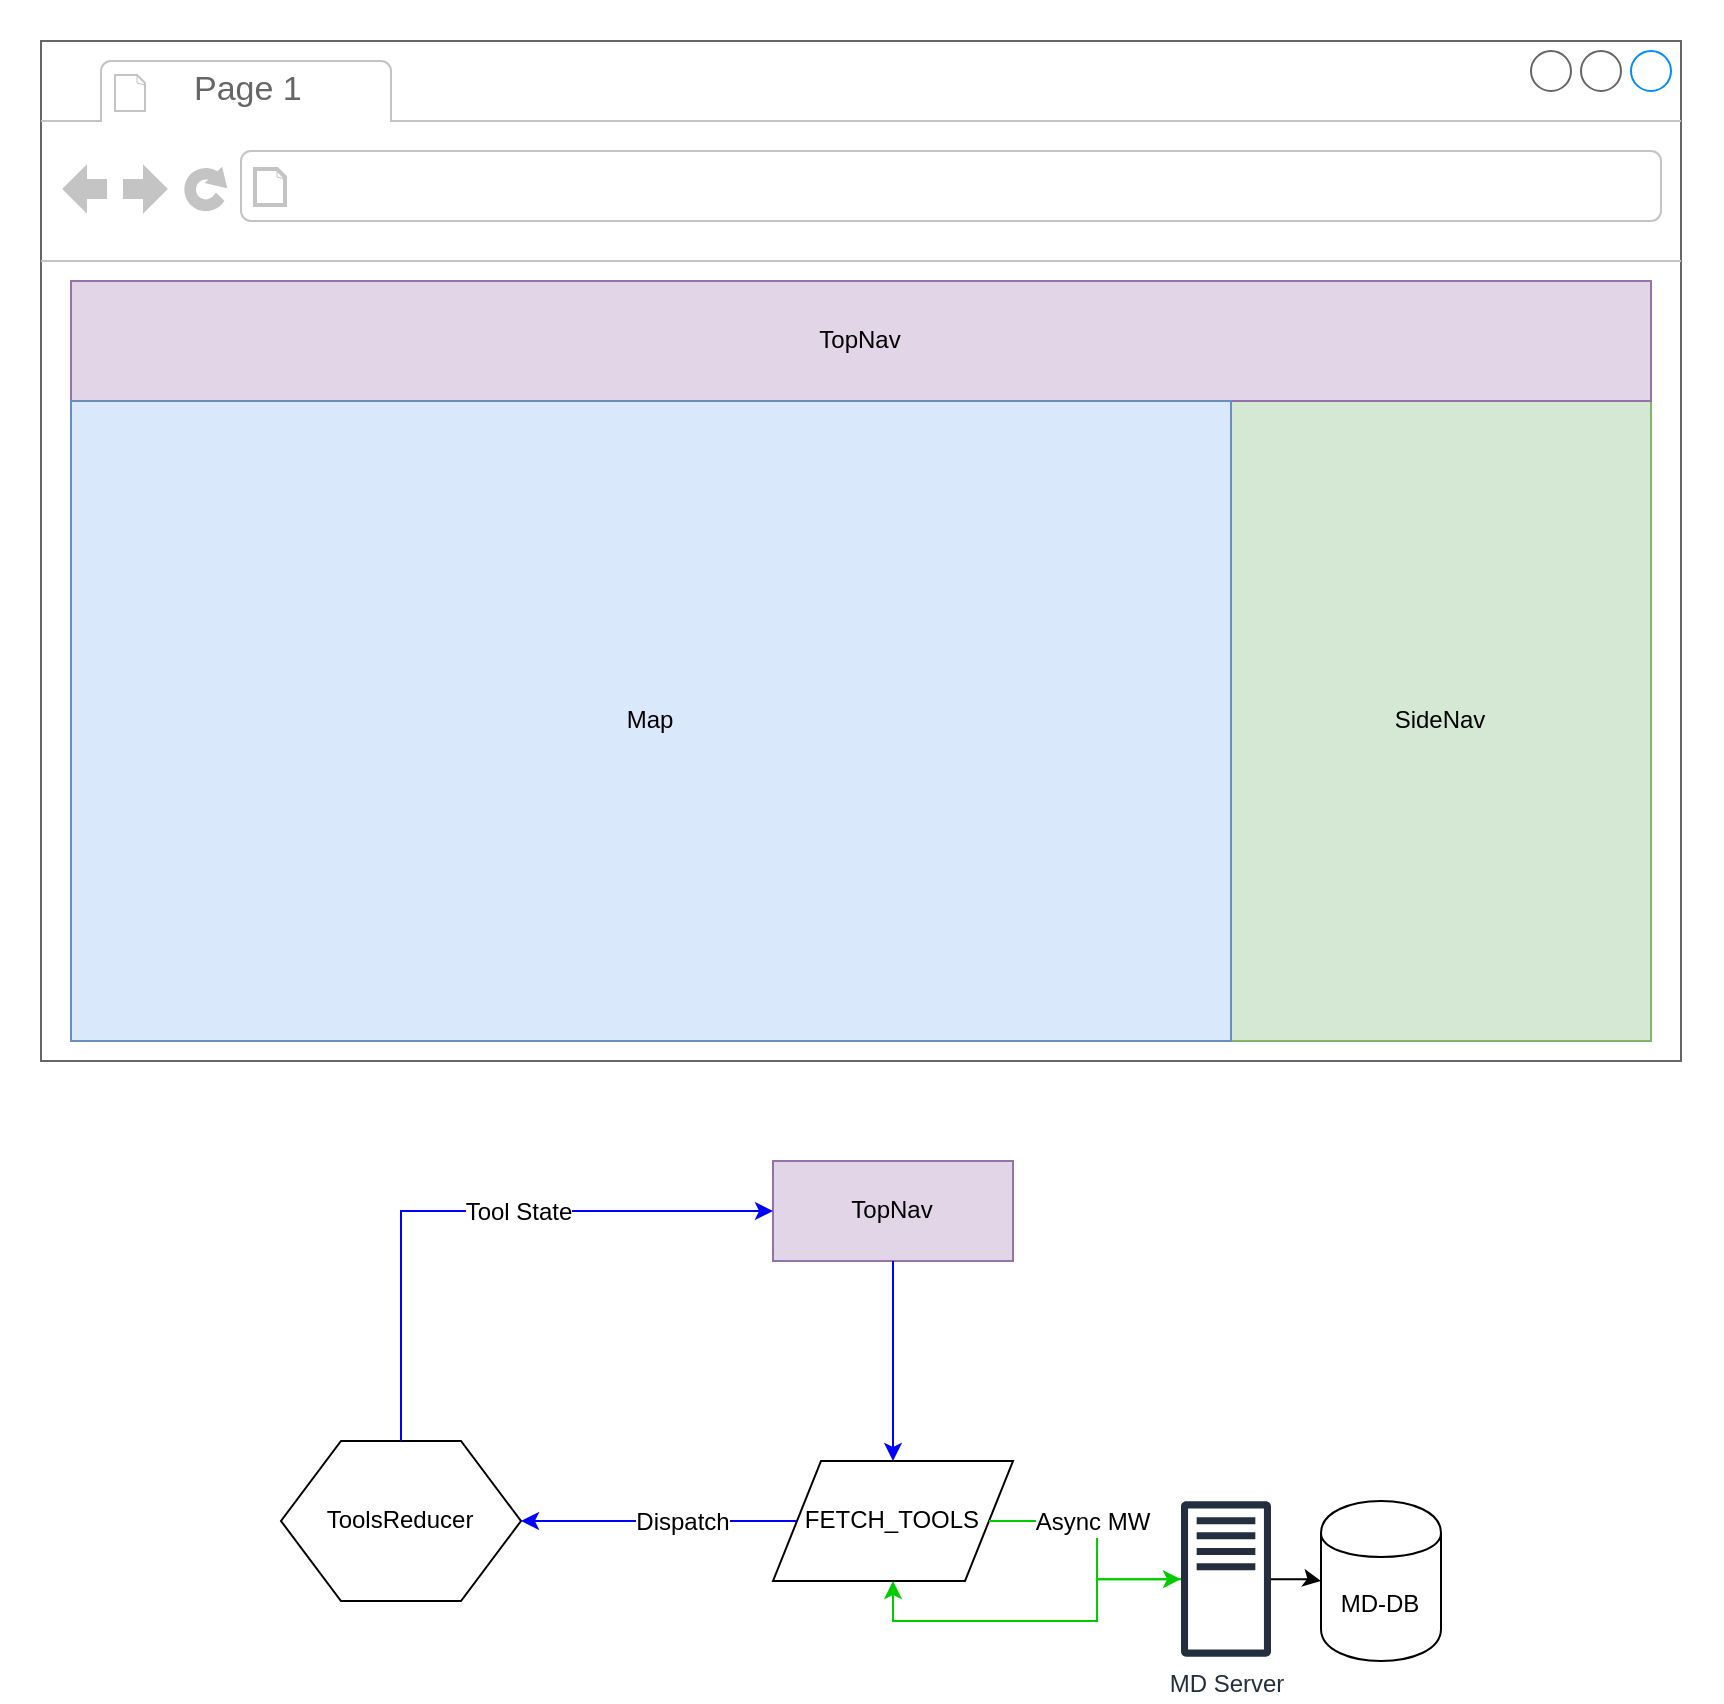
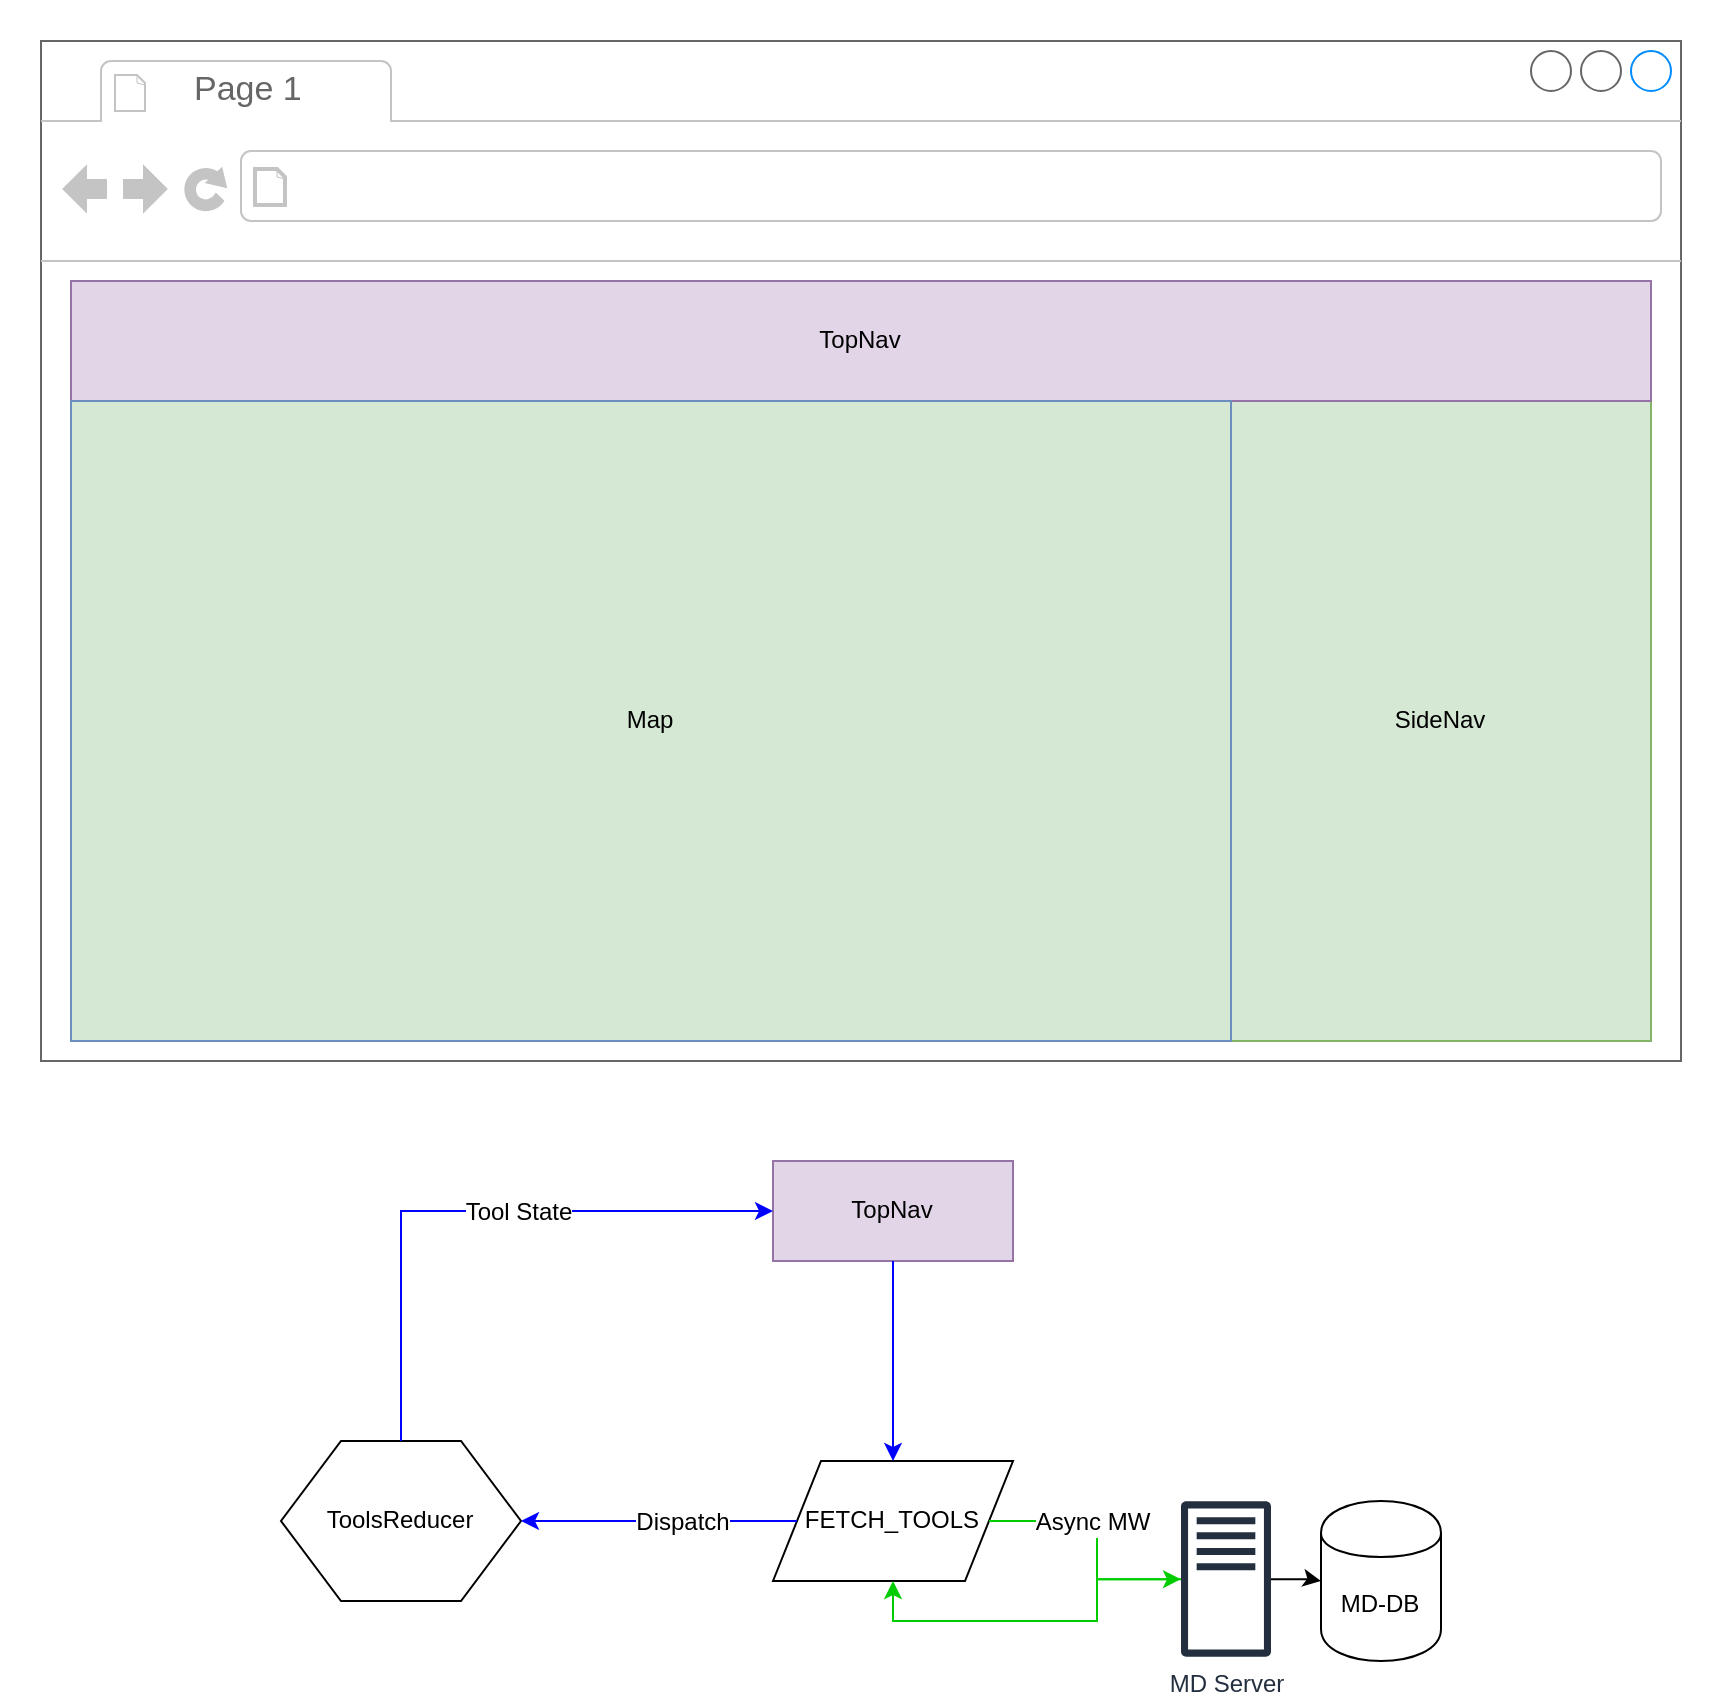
node "Map": fillcolor #dae8fc -> #d5e8d4
